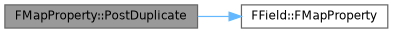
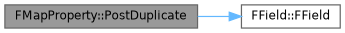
node "FField::FMapProperty": label "FField::FMapProperty" -> "FField::FField"
